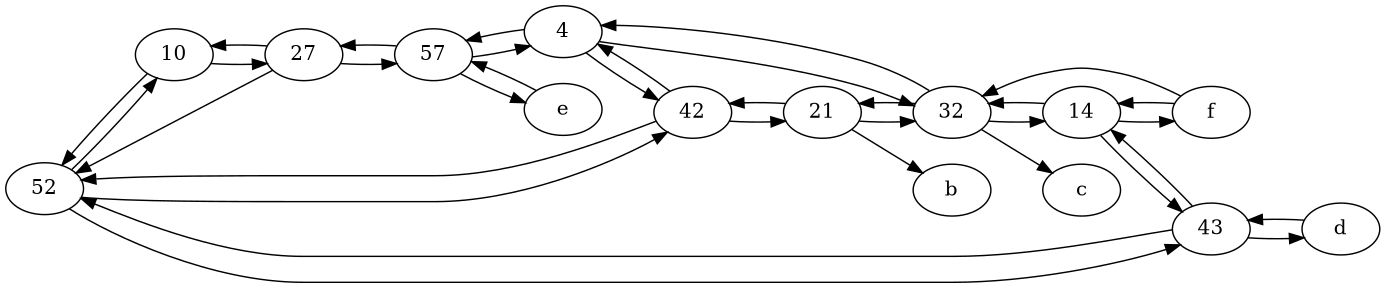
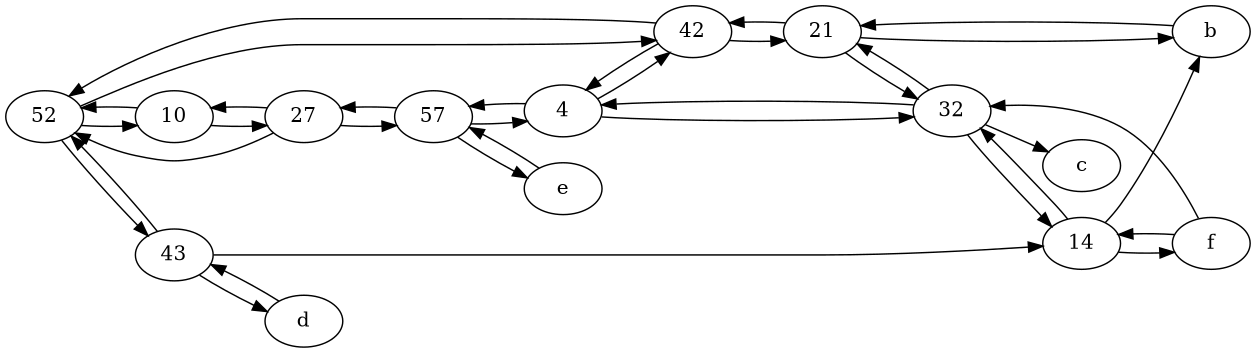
edge "b" -> "21": added
edge "14" -> "43": now "14" -> "b"
